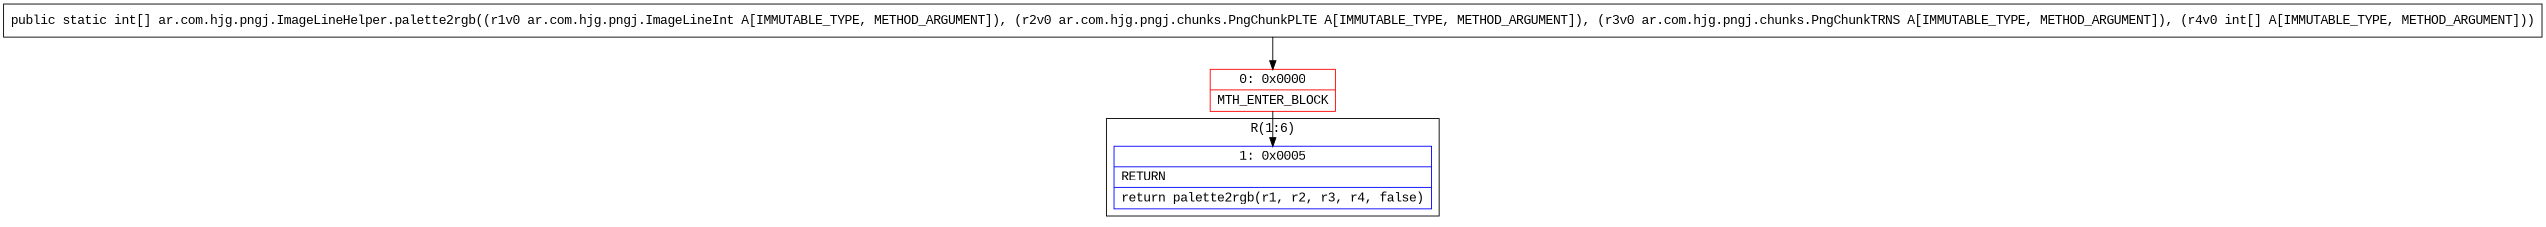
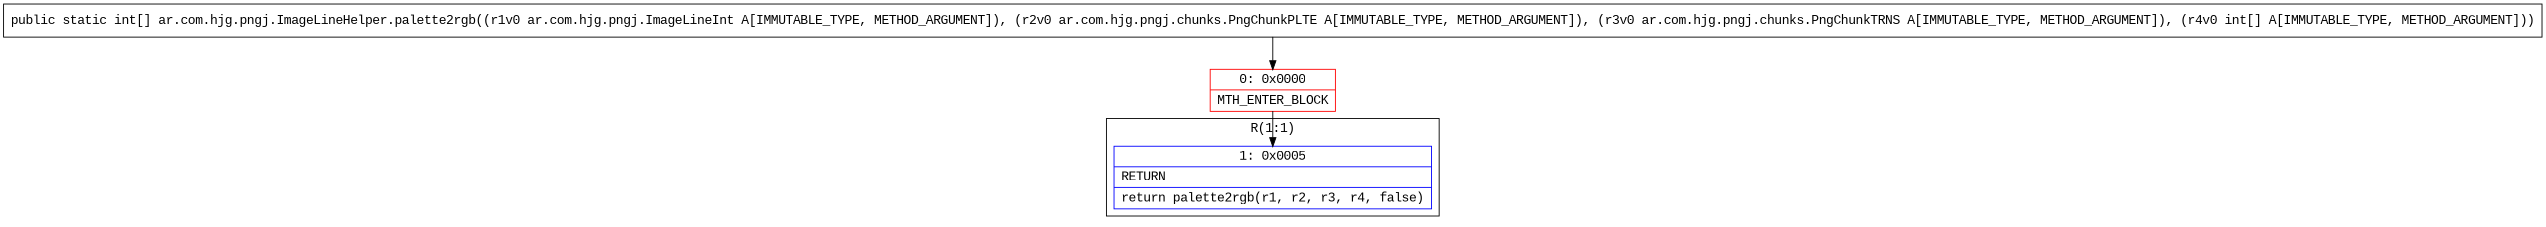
cluster "R(1:6)": label "R(1:6)" -> "R(1:1)"
